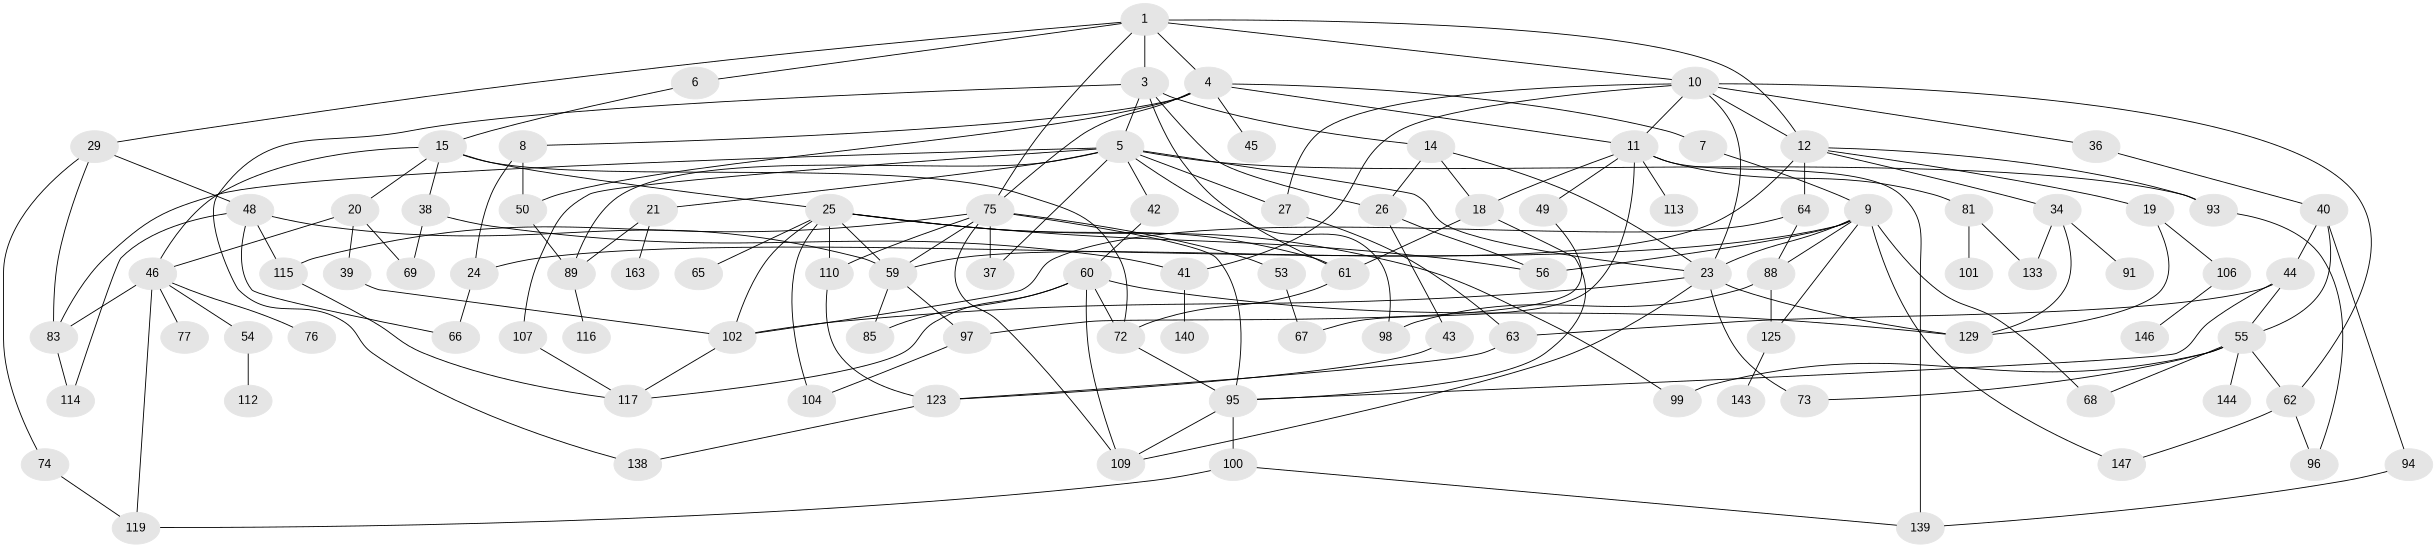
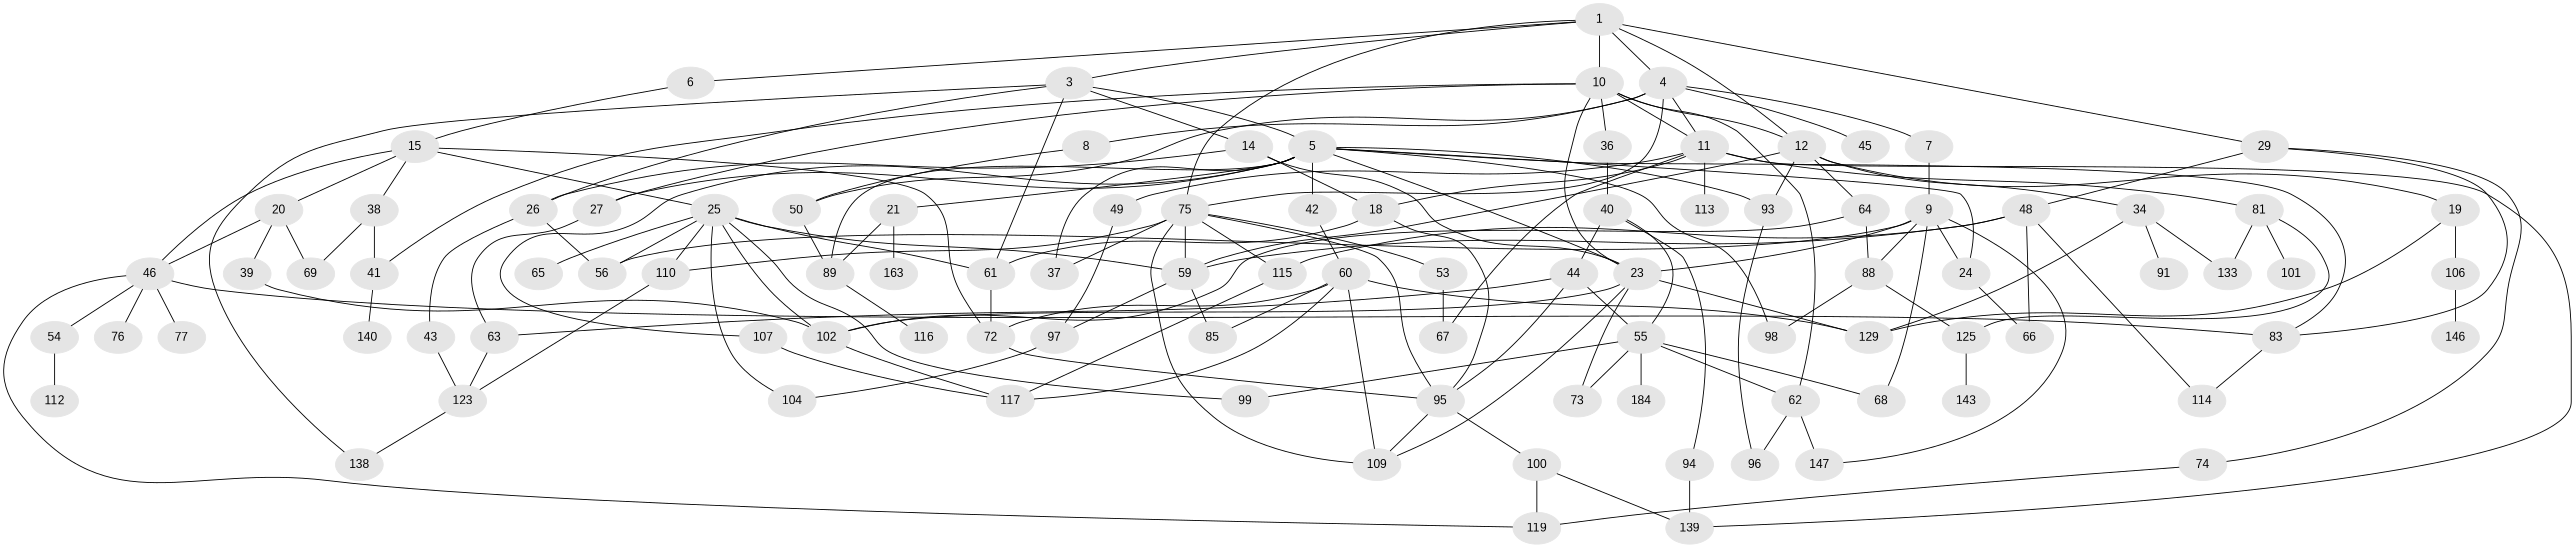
edge "8" -- "24": now "5" -- "24"
edge "9" -- "125": now "81" -- "125"
node "144": label "144" -> "184"
